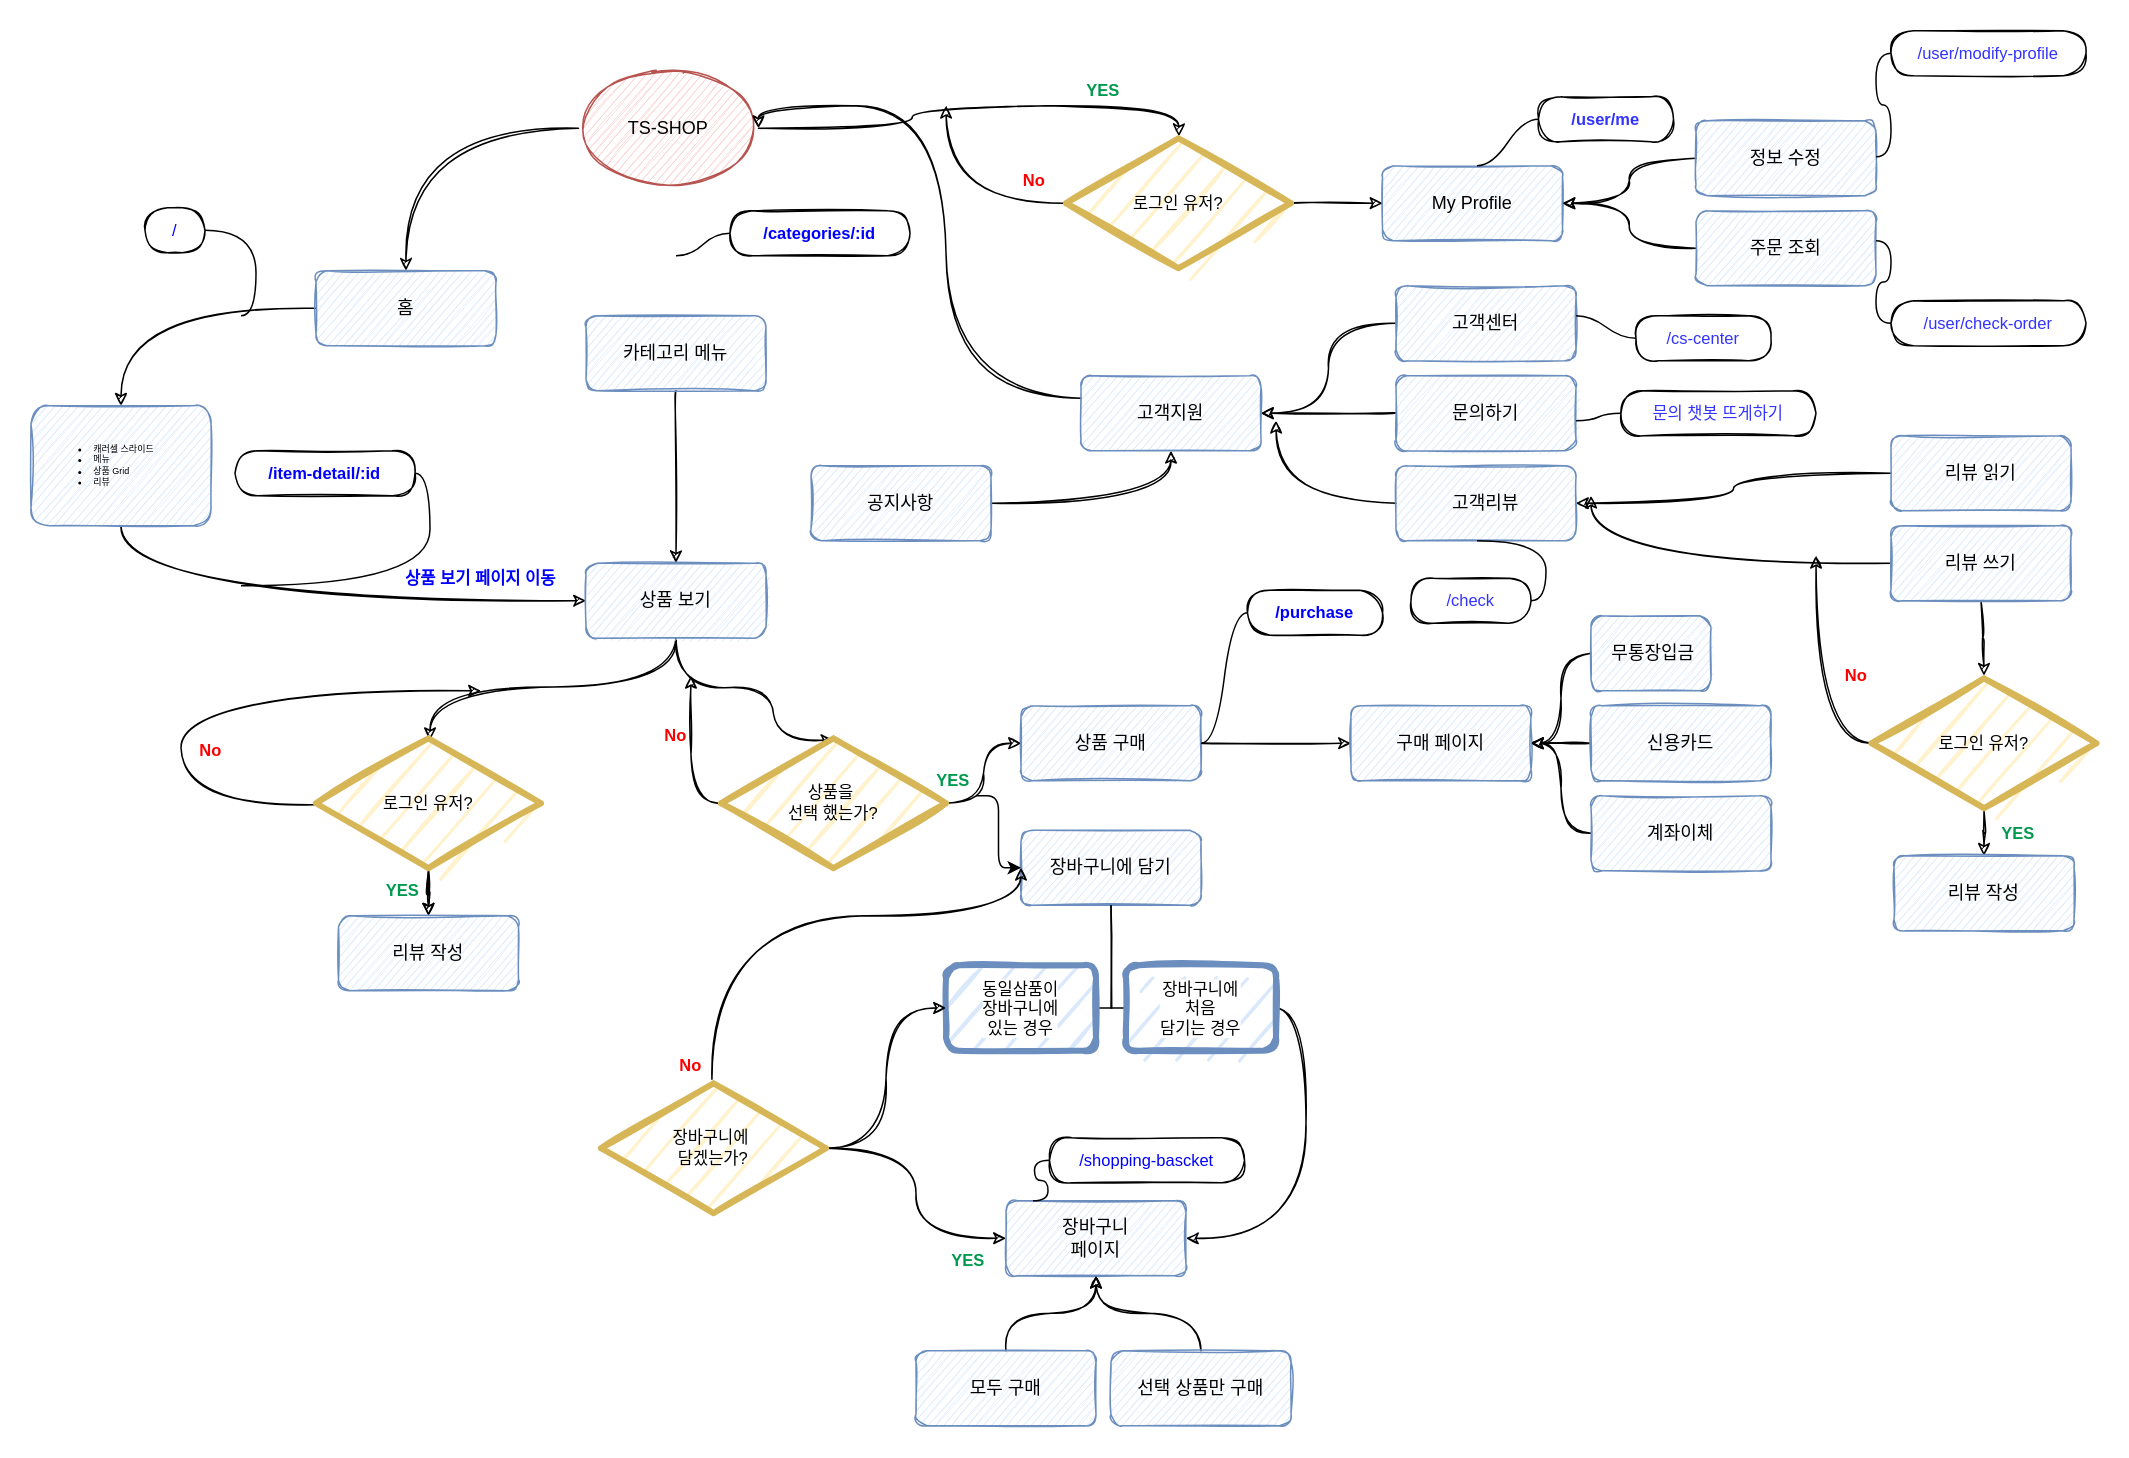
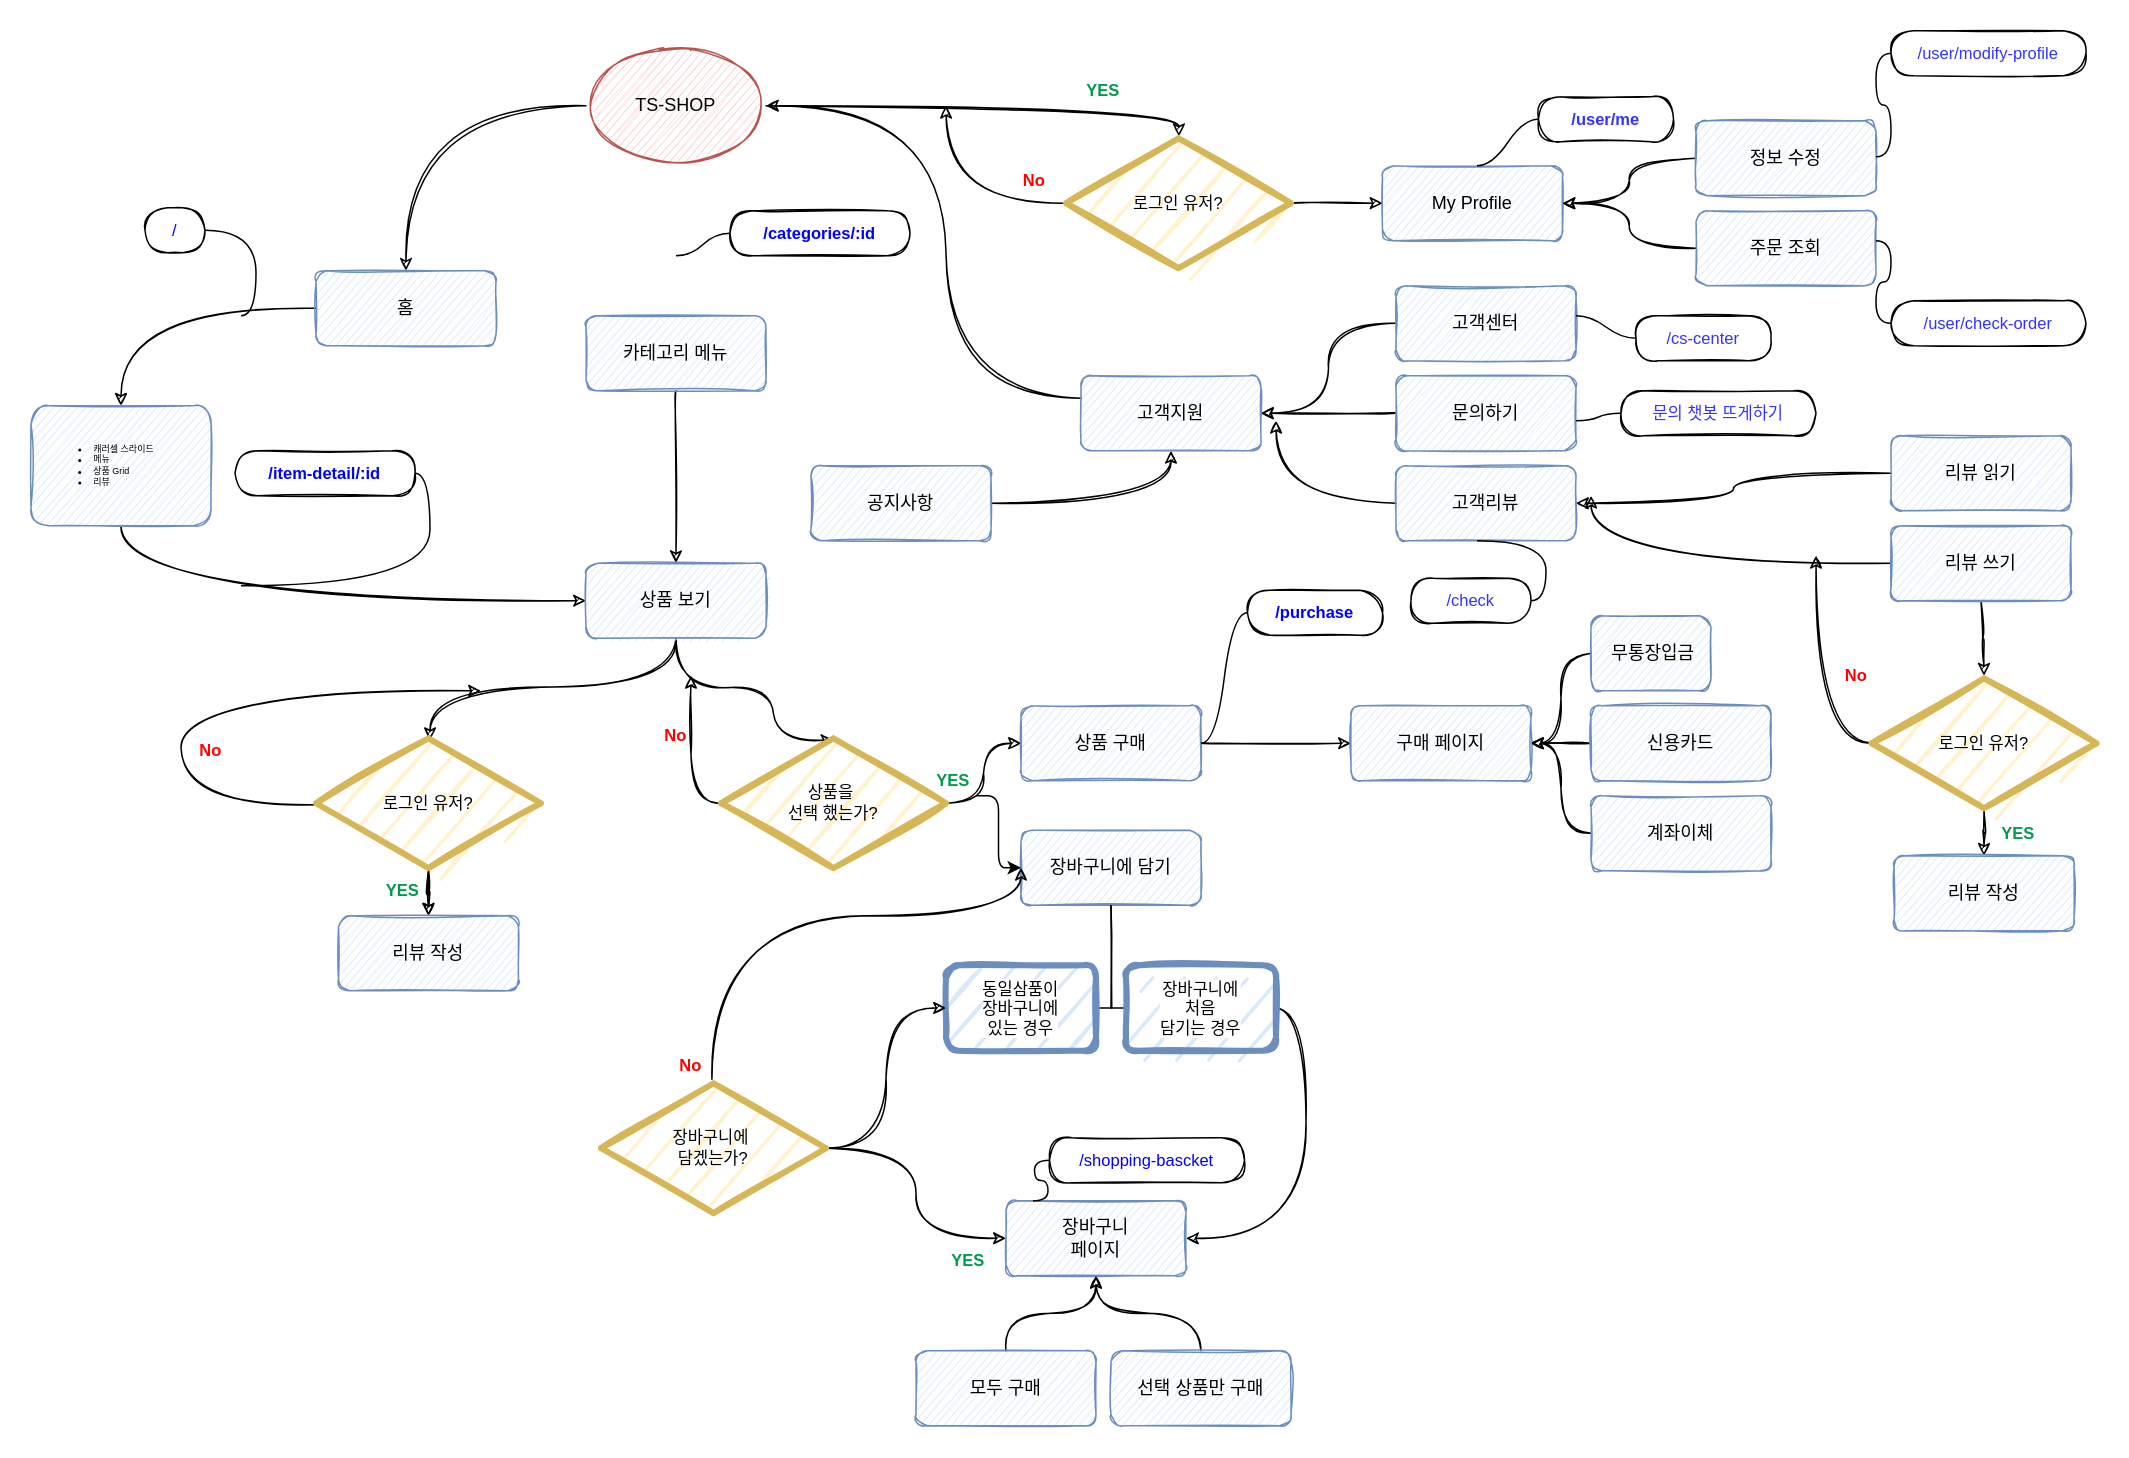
node "TS-SHOP": moved (668, 128) -> (676, 106)
node "상품 보기 페이지 이동": removed
